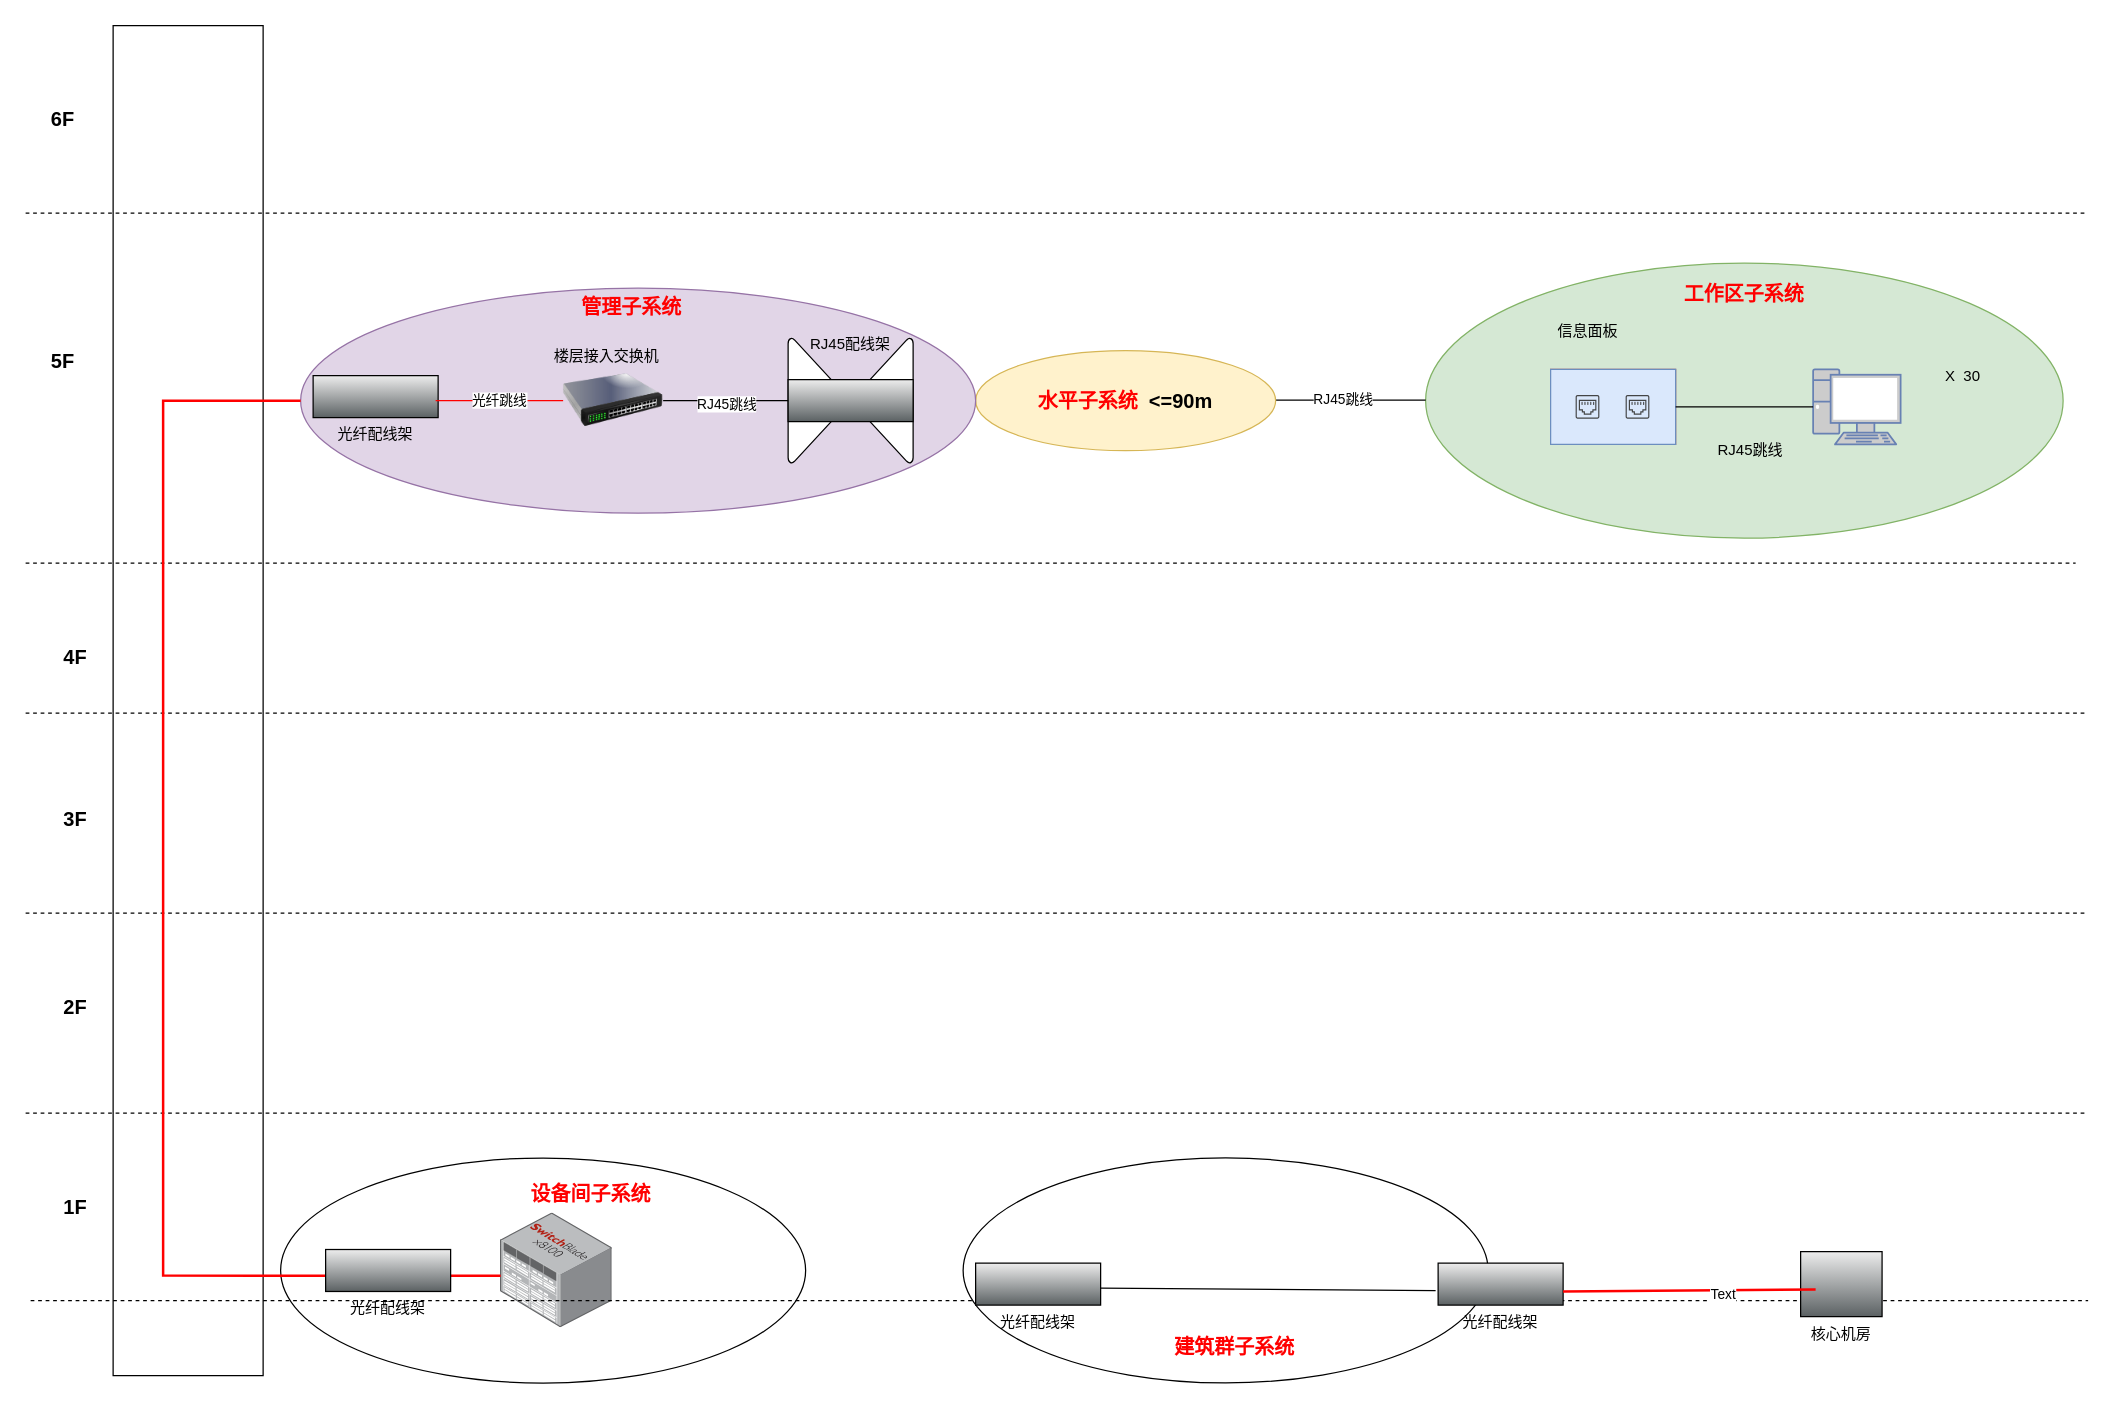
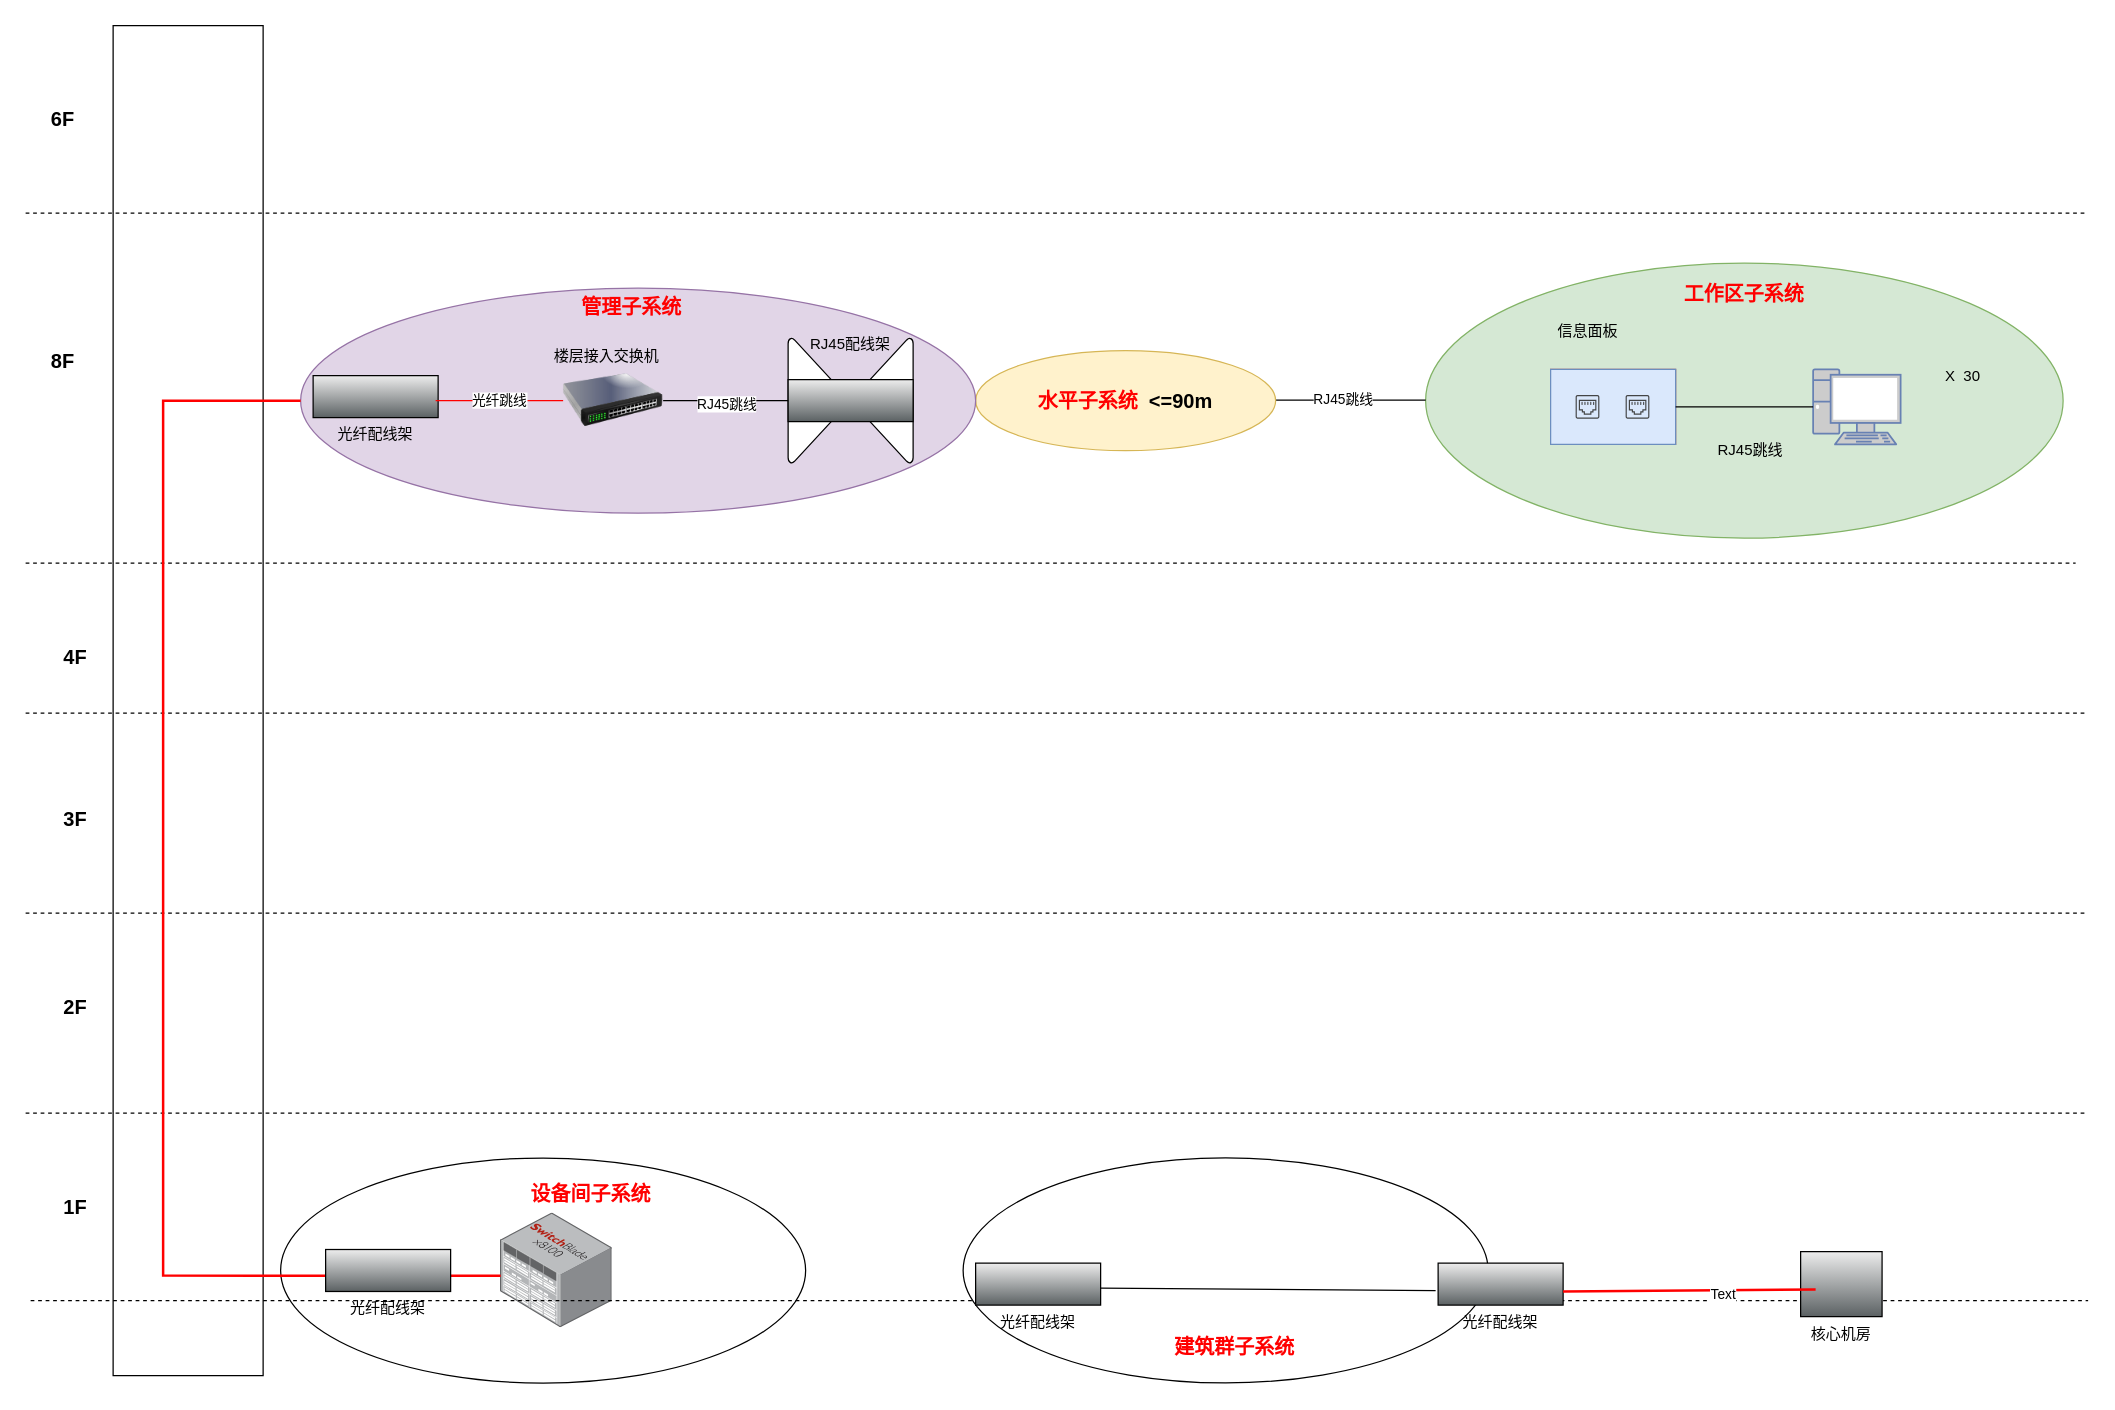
node "5F": label "5F" -> "8F"
